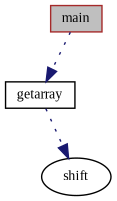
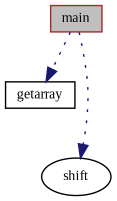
edge "getarray" -> "shift": now "main" -> "shift"
